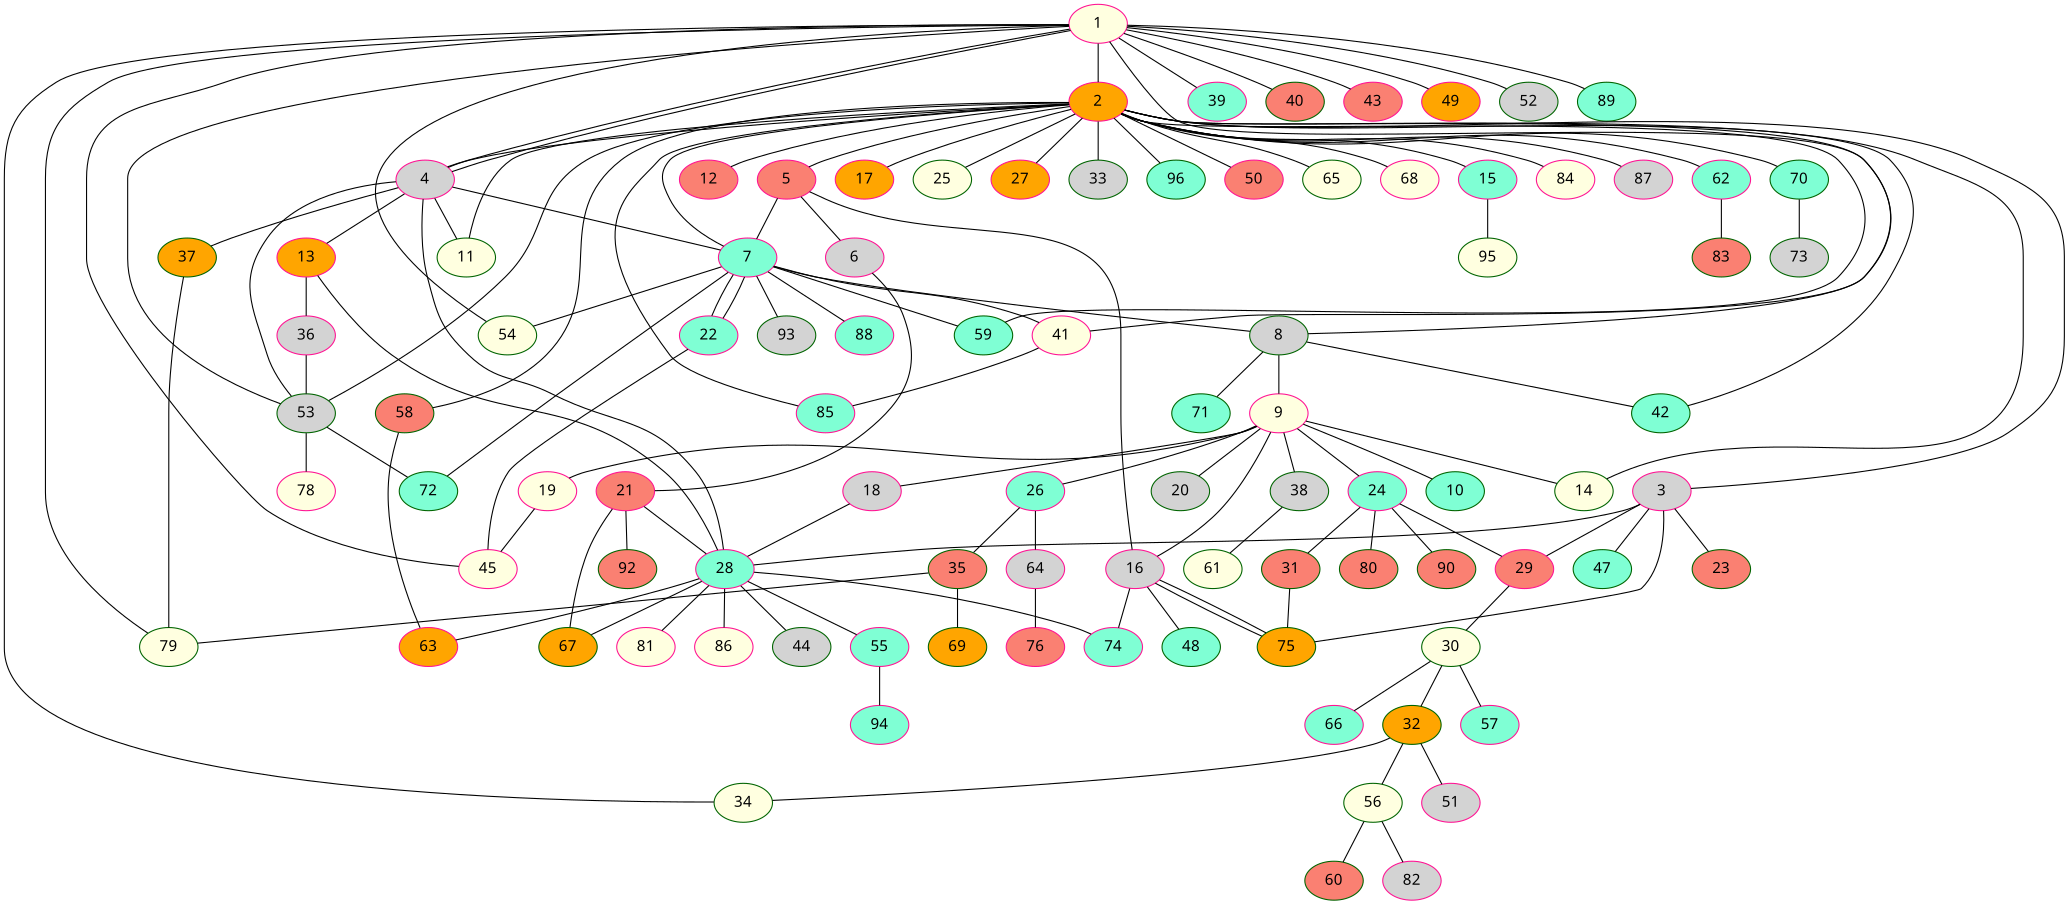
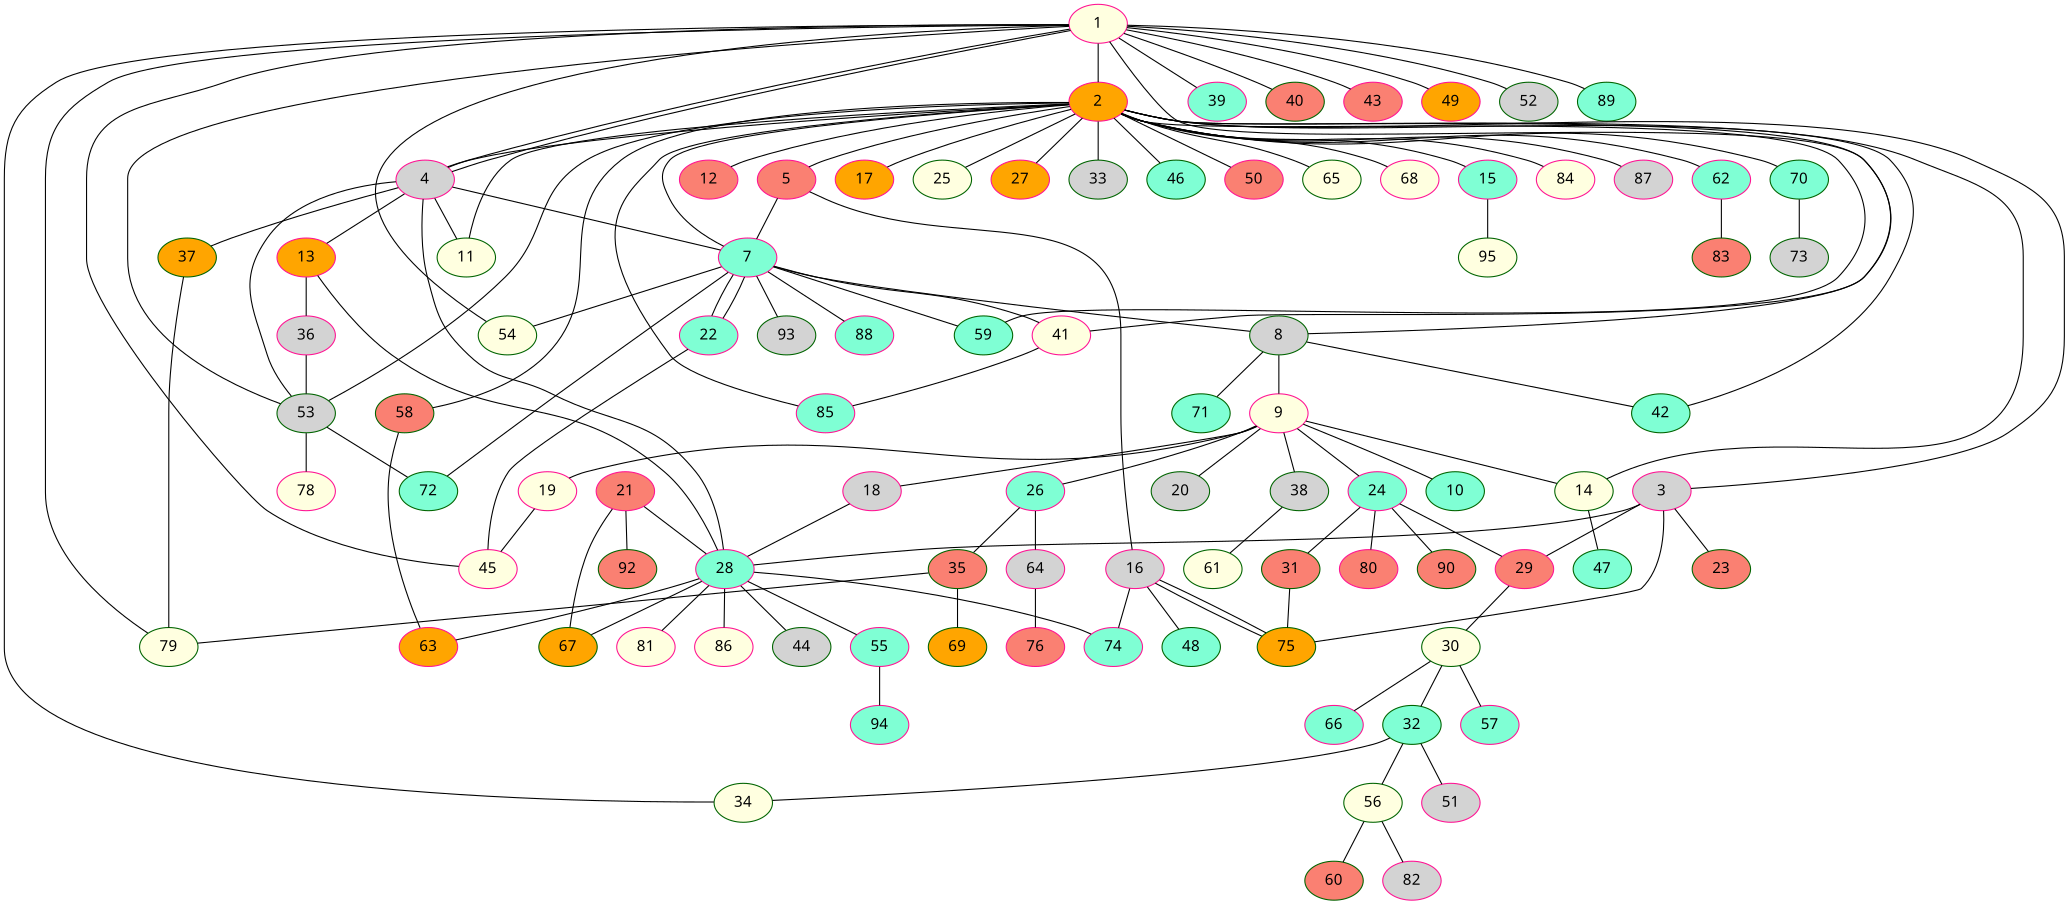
node "96": label "96" -> "46"
node "6": removed
edge "9" -- "16": removed
edge "3" -- "47": now "14" -- "47"
node "80": color darkgreen -> deeppink
node "32": fillcolor orange -> aquamarine
